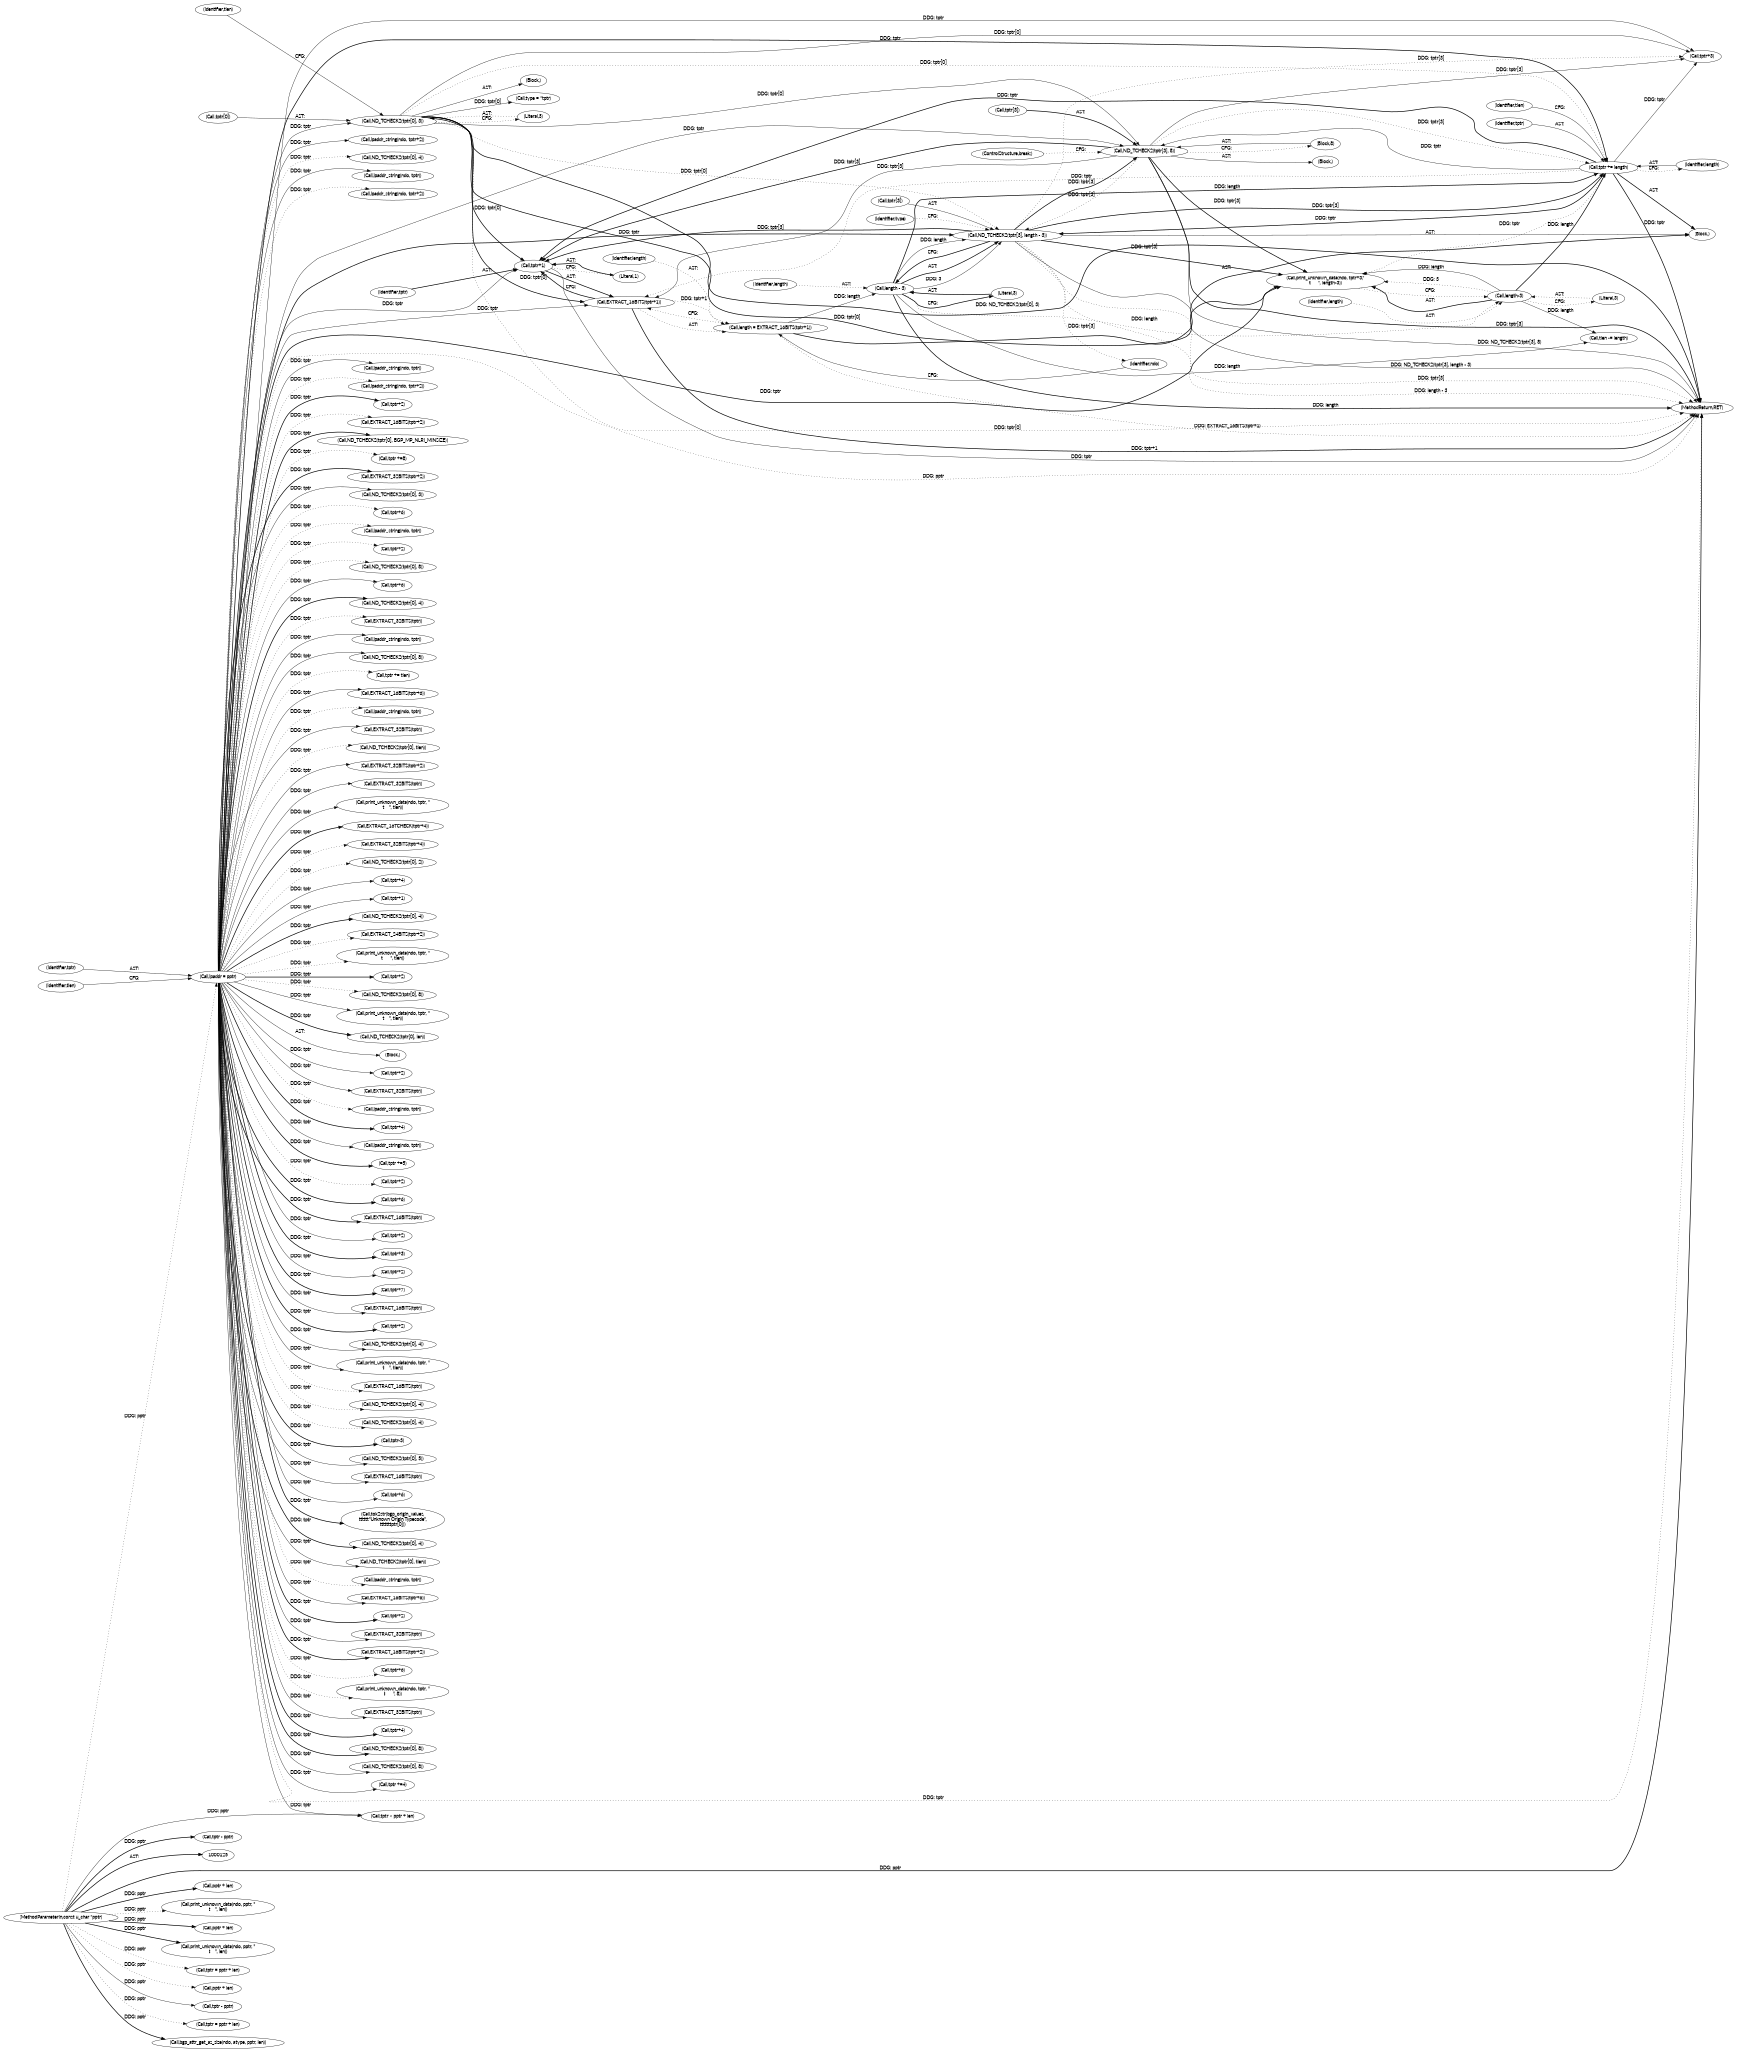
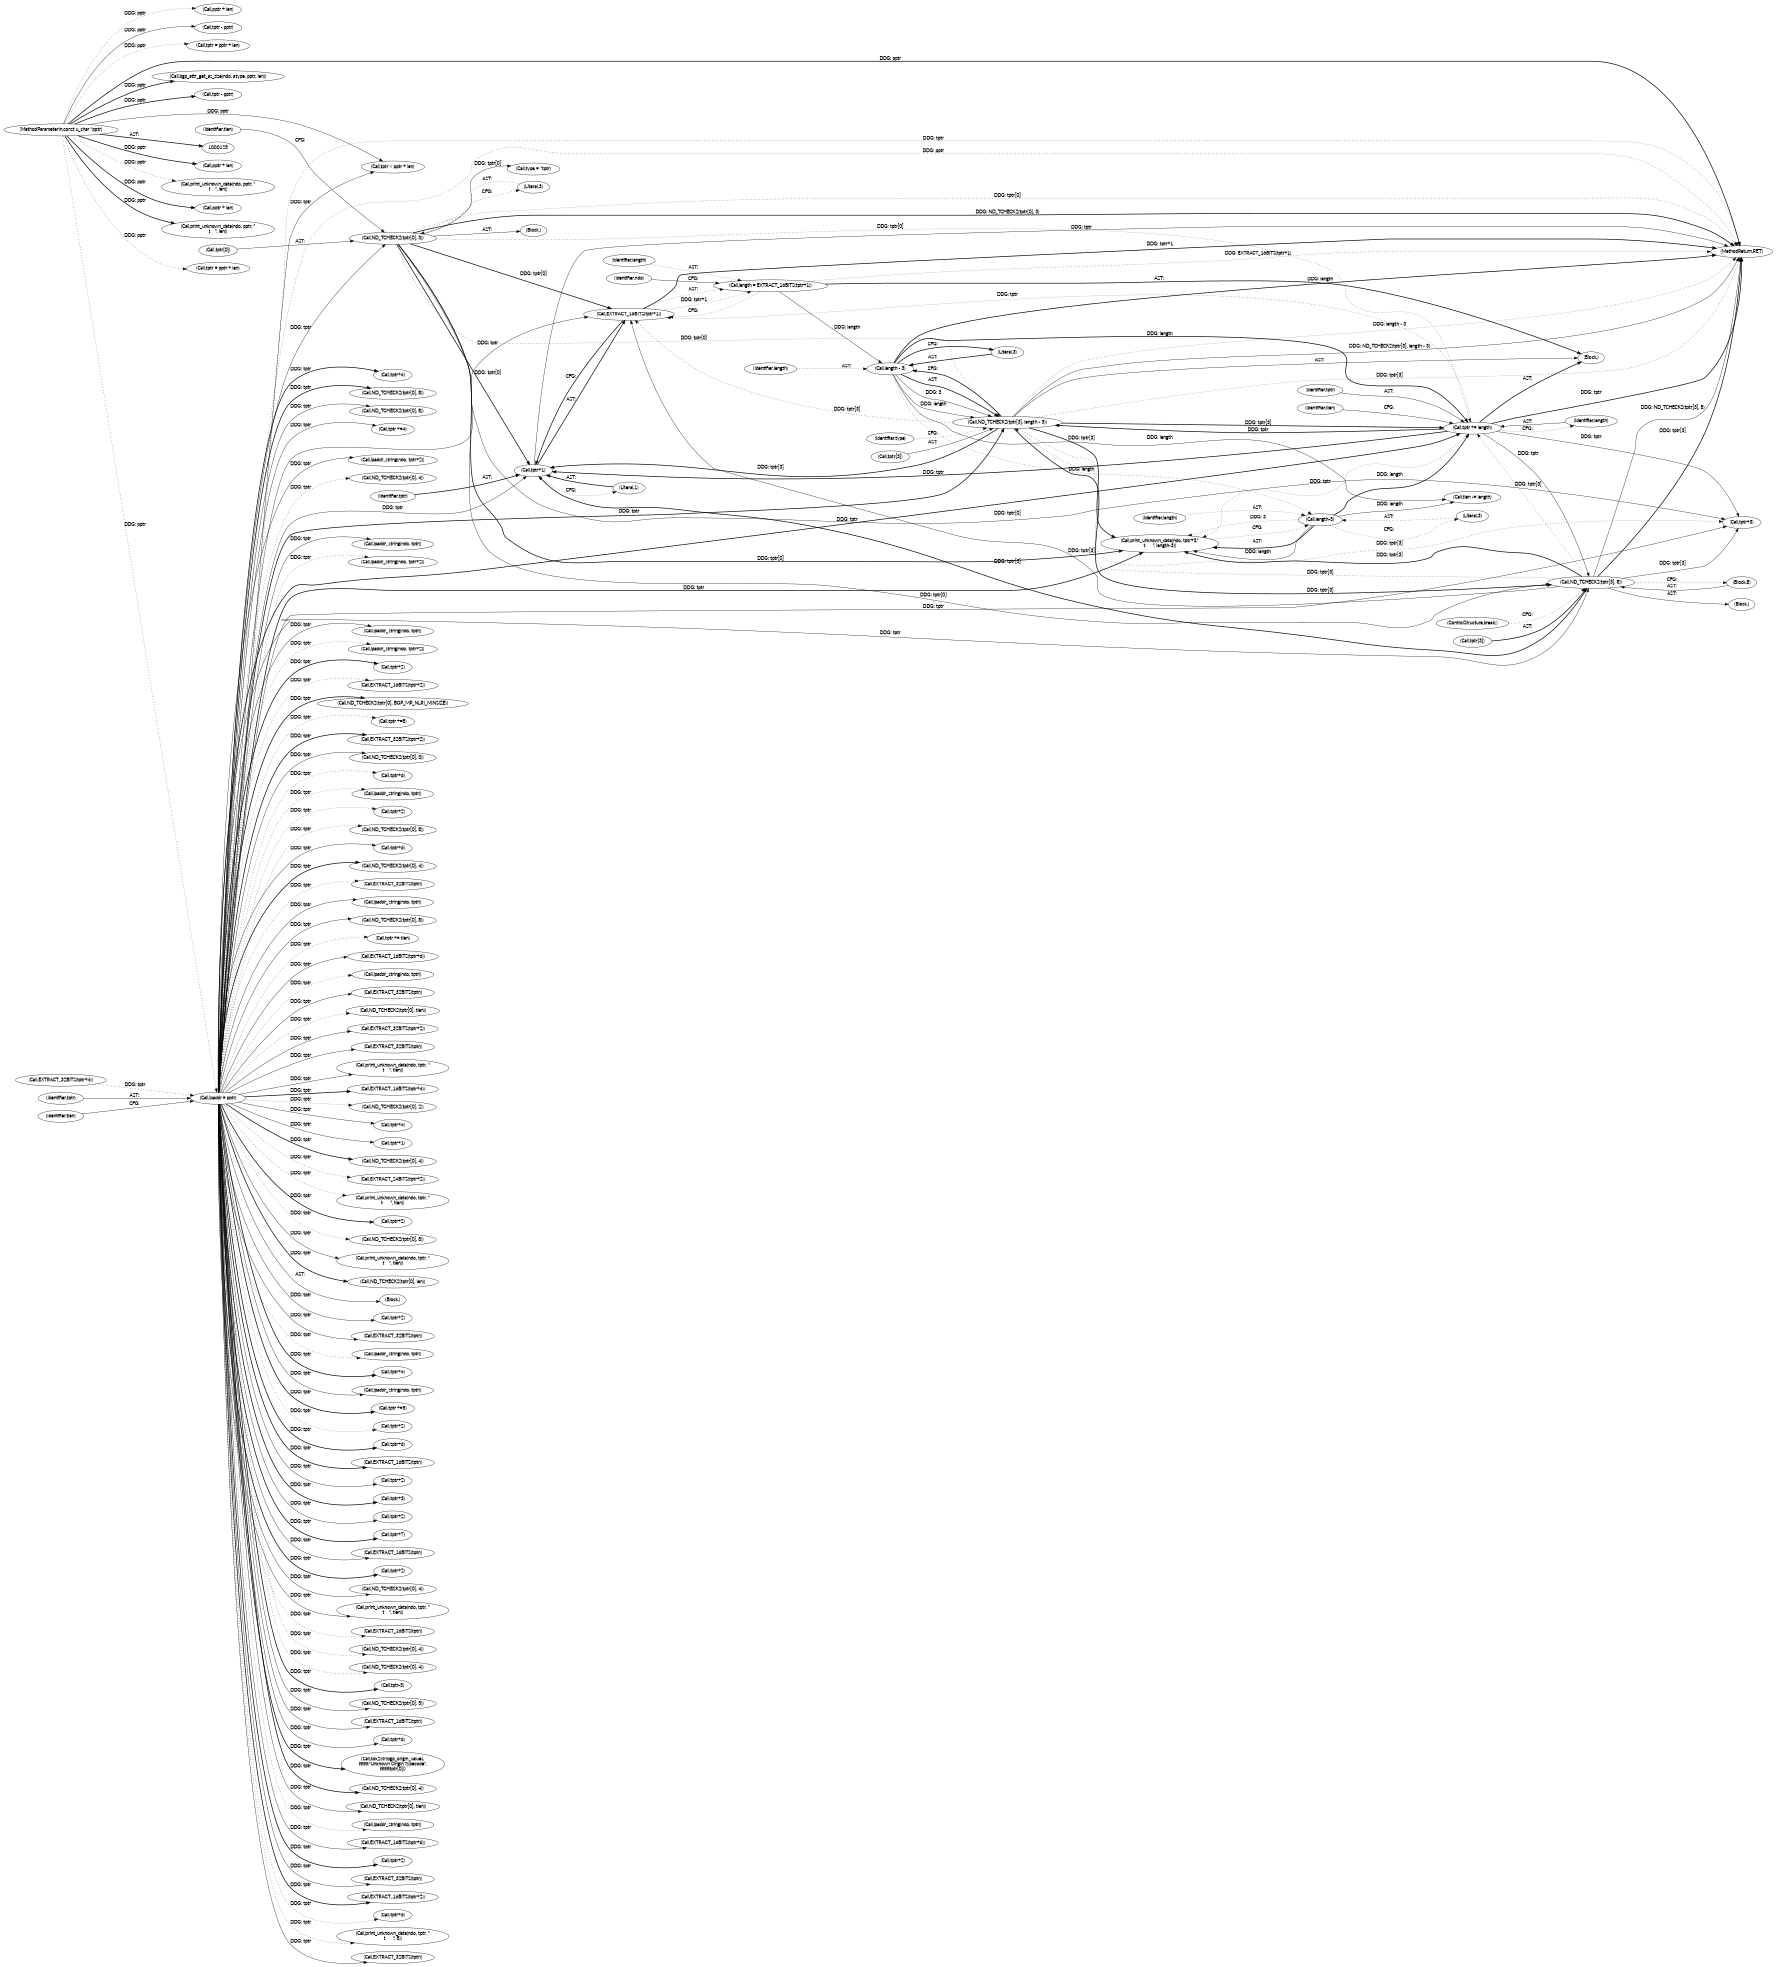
edge "(Call,ND_TCHECK2(tptr[3], length - 3))" -> "(Identifier,ndo)": now "(Call,ND_TCHECK2(tptr[3], length - 3))" -> "(Call,EXTRACT_16BITS(tptr+1))"
node "(Call,EXTRACT_16TCHECK(tptr+4))": label "(Call,EXTRACT_16TCHECK(tptr+4))" -> "(Call,EXTRACT_16BITS(tptr+4))"
edge "(Call,ipaddr = pptr)" -> "(Call,EXTRACT_32BITS(tptr+4))": reversed
